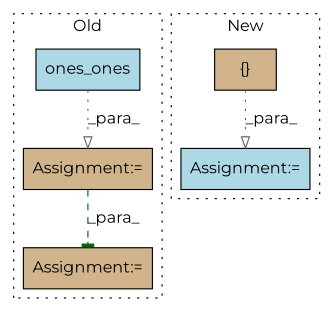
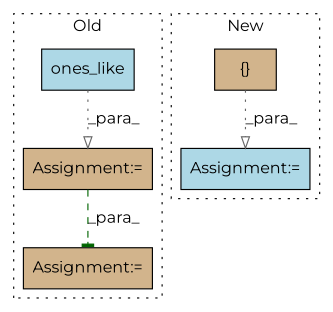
node "ones_ones": label "ones_ones" -> "ones_like"
